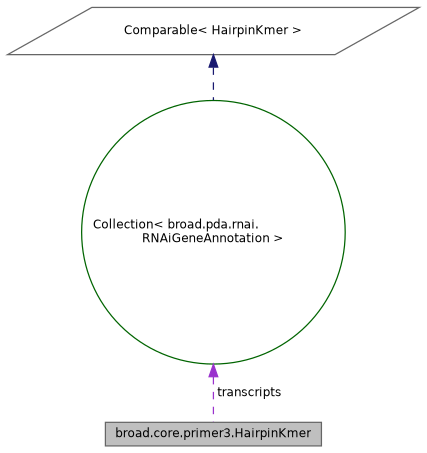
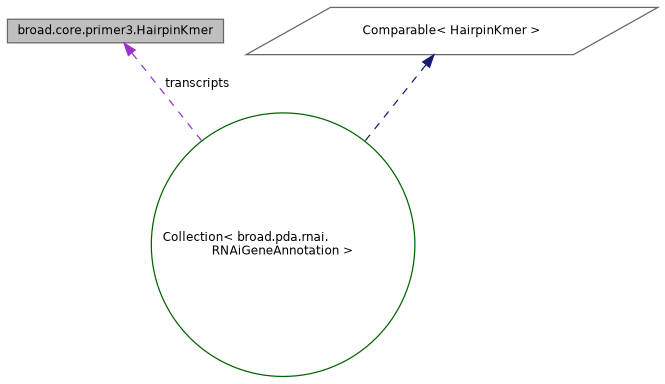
edge "broad.core.primer3.HairpinKmer" -> "Collection< broad.pda.rnai. RNAiGeneAnnotation >": reversed
